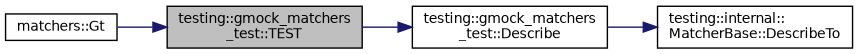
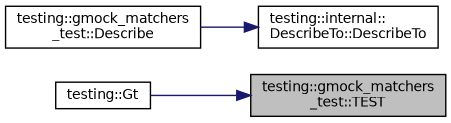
node "matchers::Gt": label "matchers::Gt" -> "testing::Gt"
edge "testing::gmock_matchers _test::TEST" -> "testing::gmock_matchers _test::Describe": removed
node "testing::internal:: MatcherBase::DescribeTo": label "testing::internal:: MatcherBase::DescribeTo" -> "testing::internal:: DescribeTo::DescribeTo"
